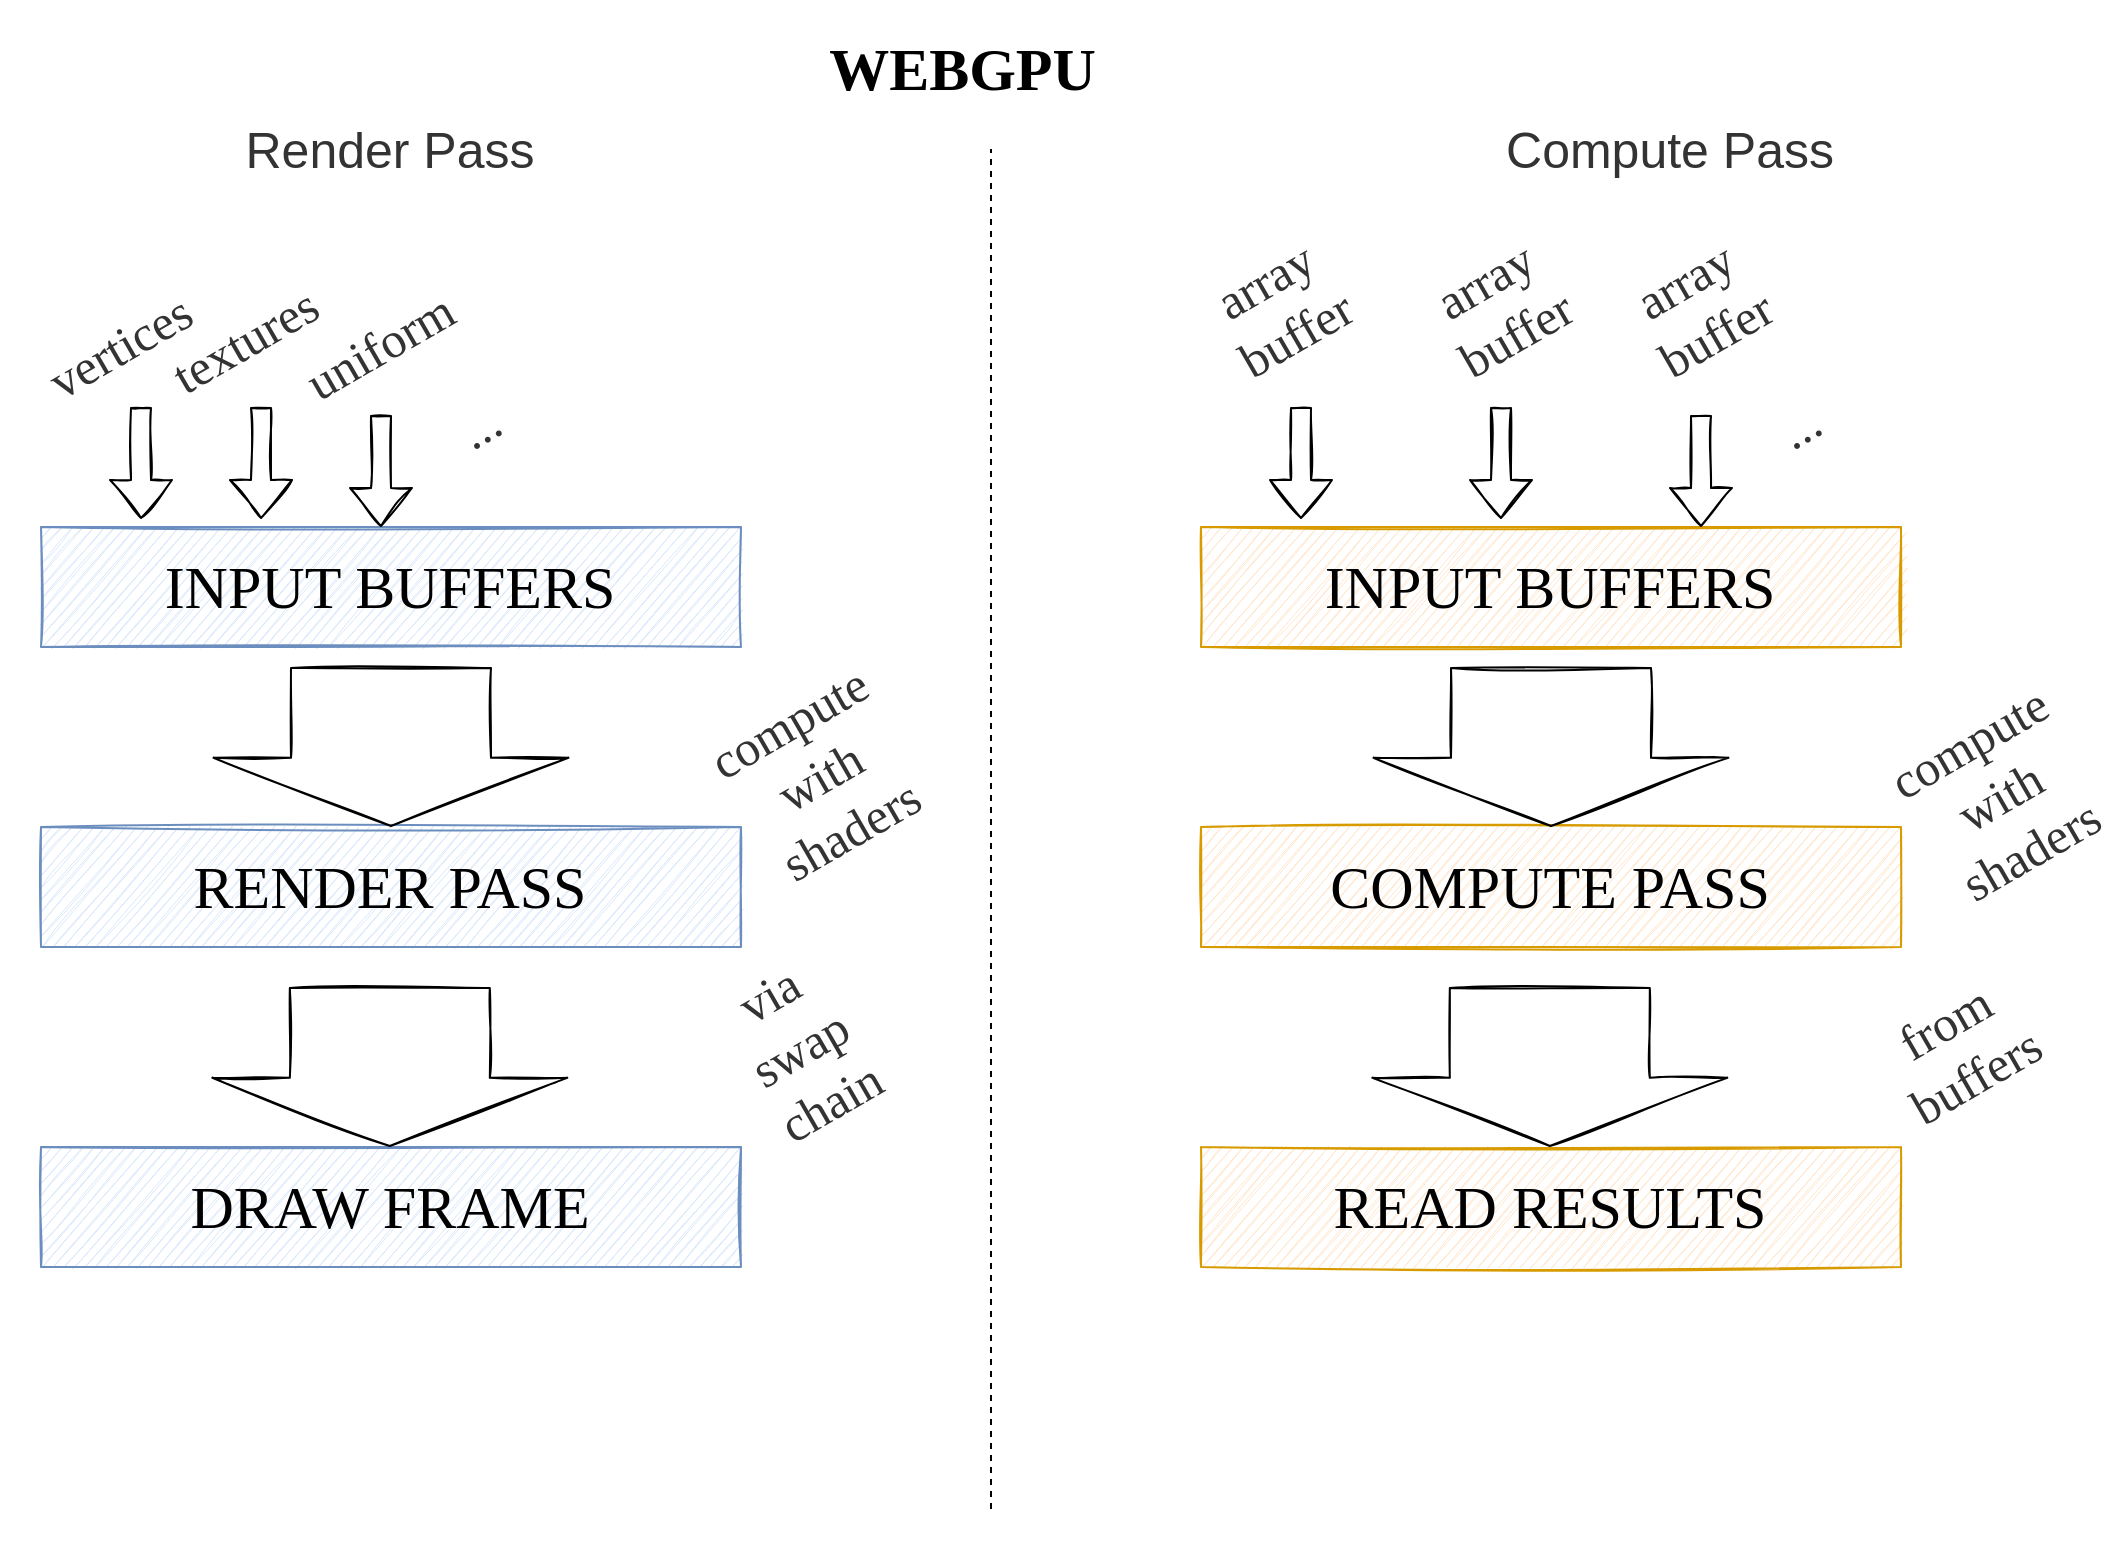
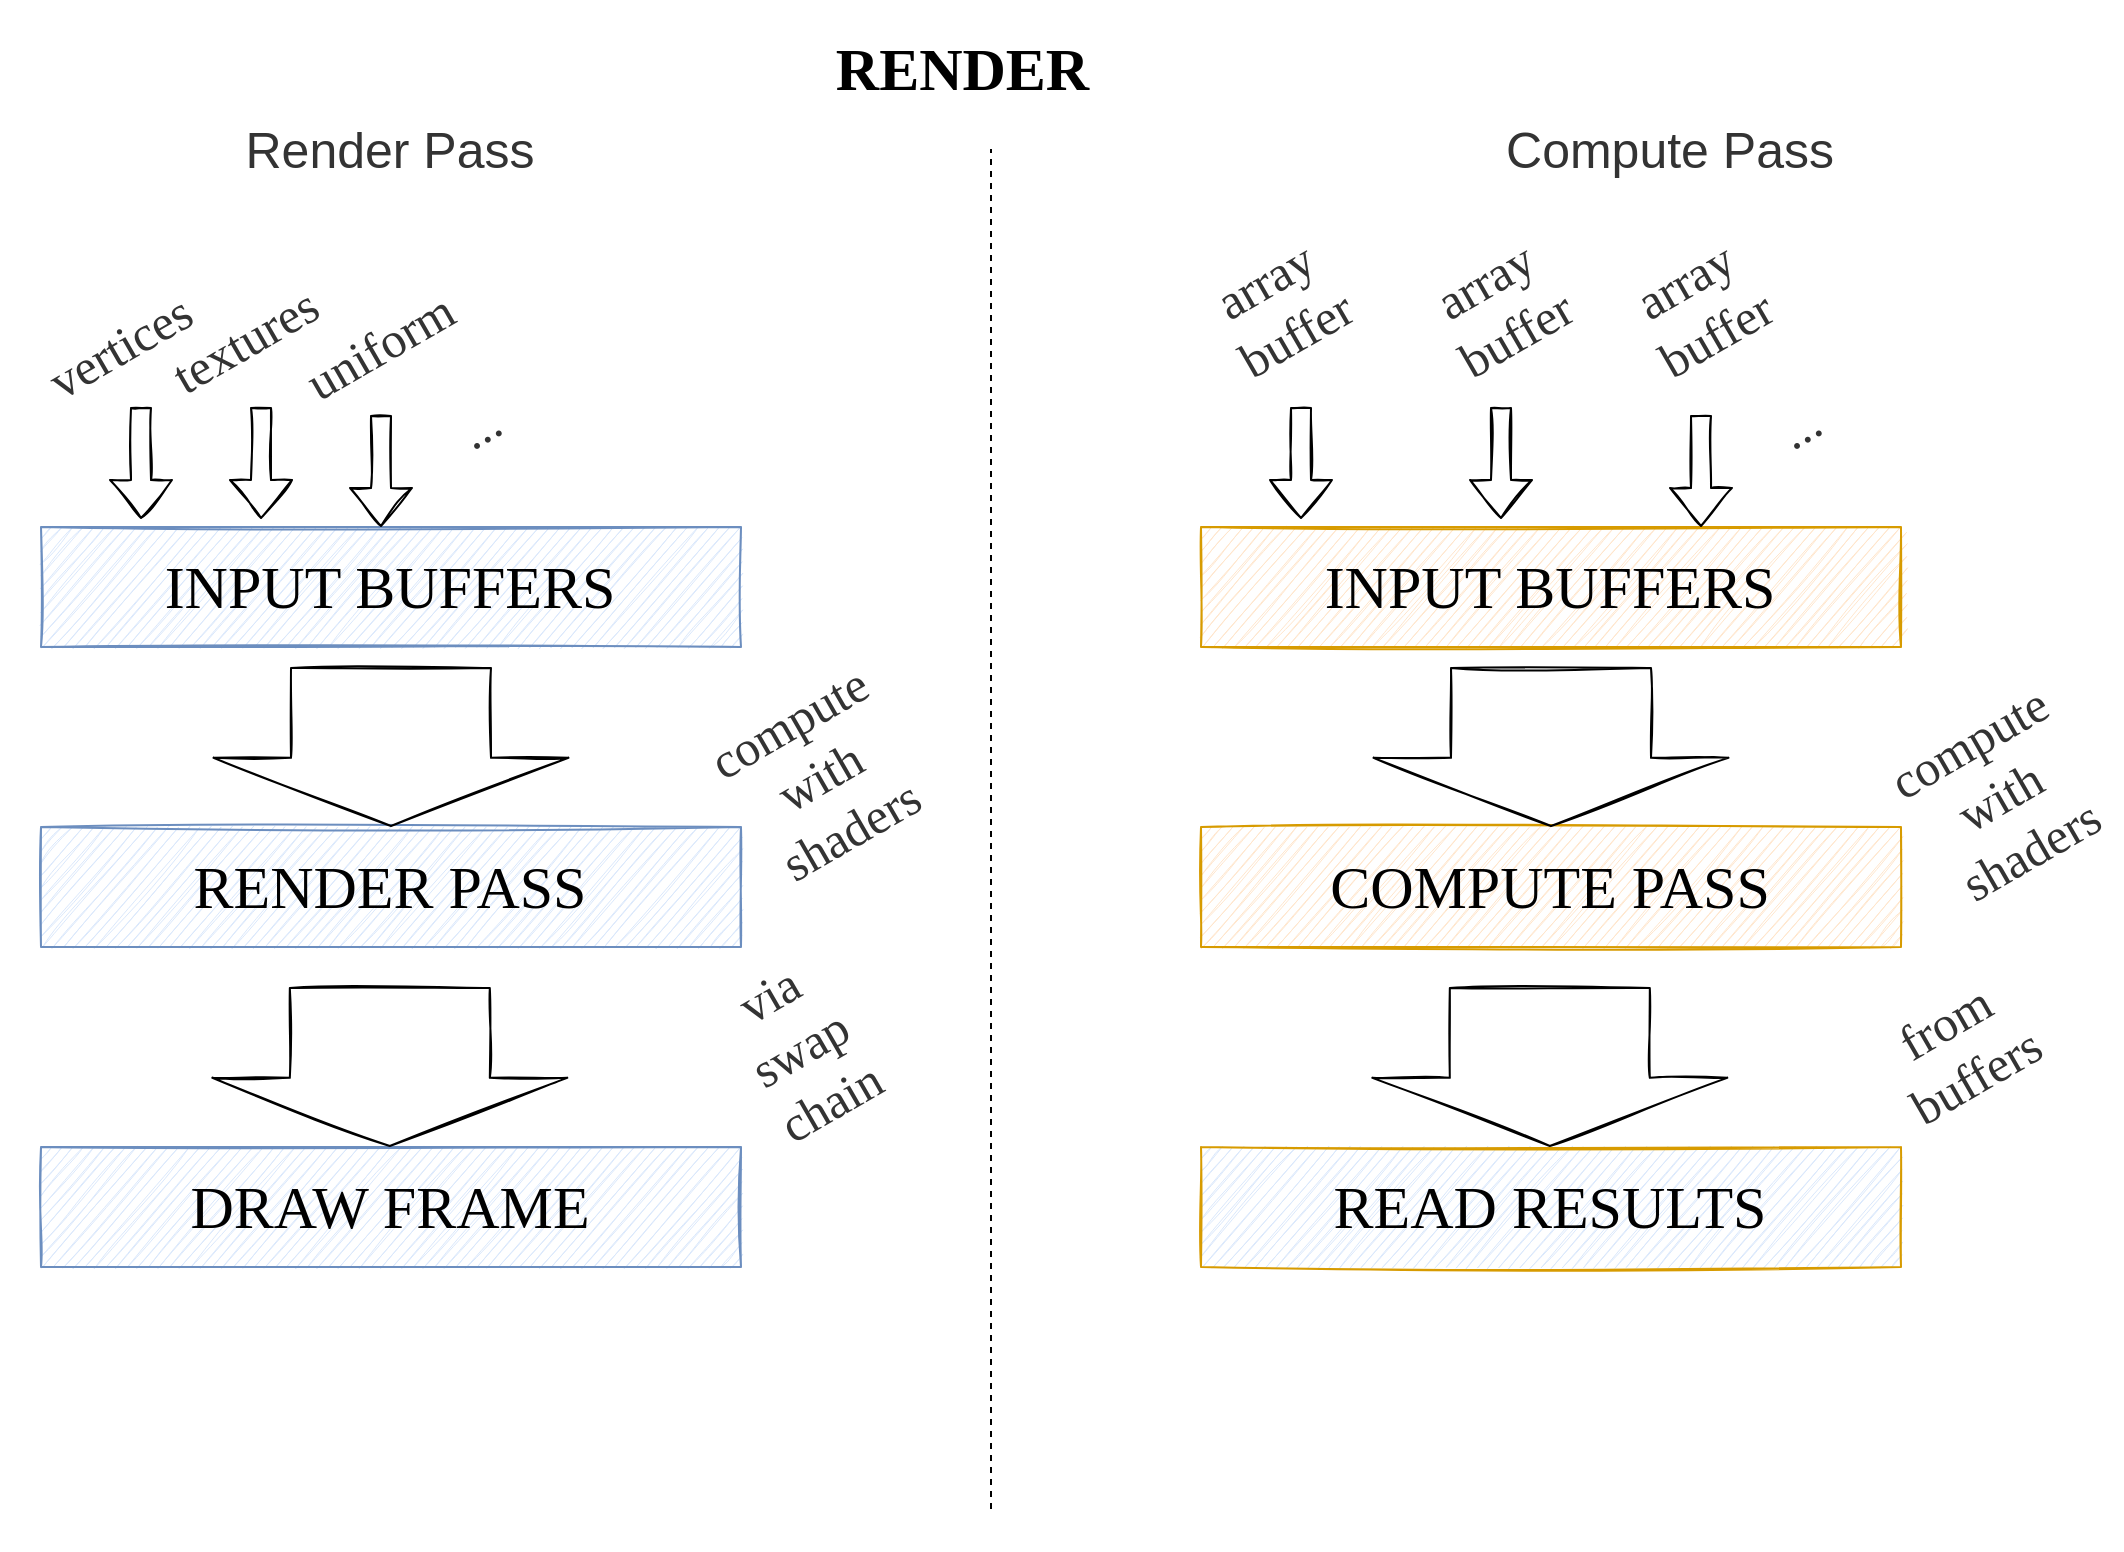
node "WEBGPU": label "WEBGPU" -> "RENDER"
node "READ RESULTS": fillcolor #ffe6cc -> #dae8fc
